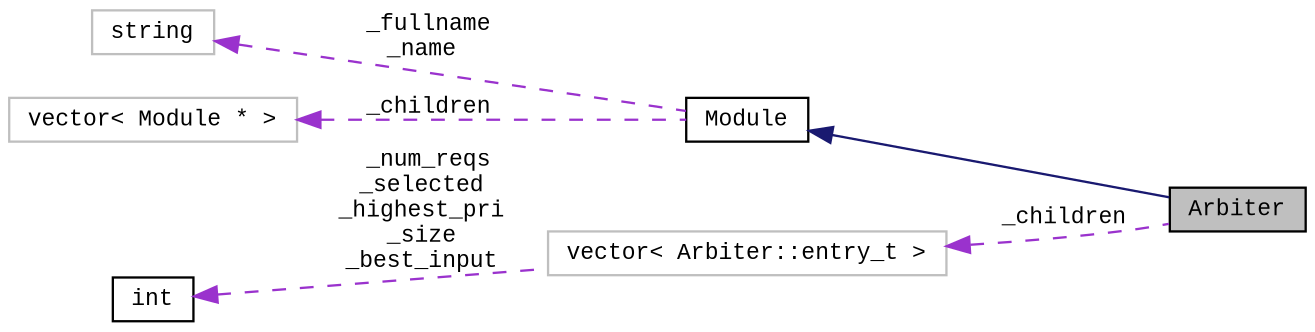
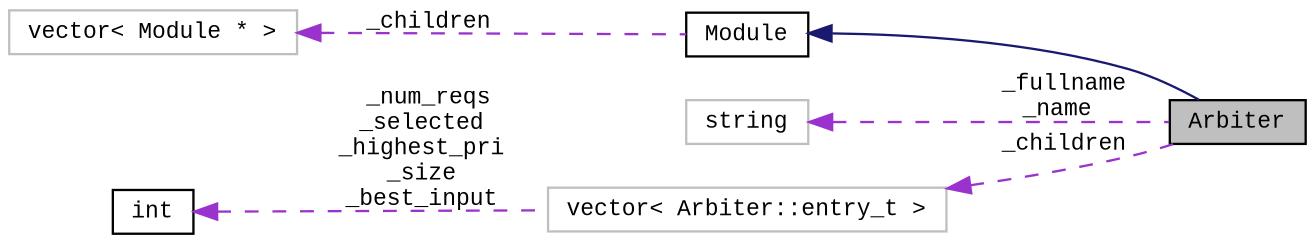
edge "Module" -> "string": now "Arbiter" -> "string"
